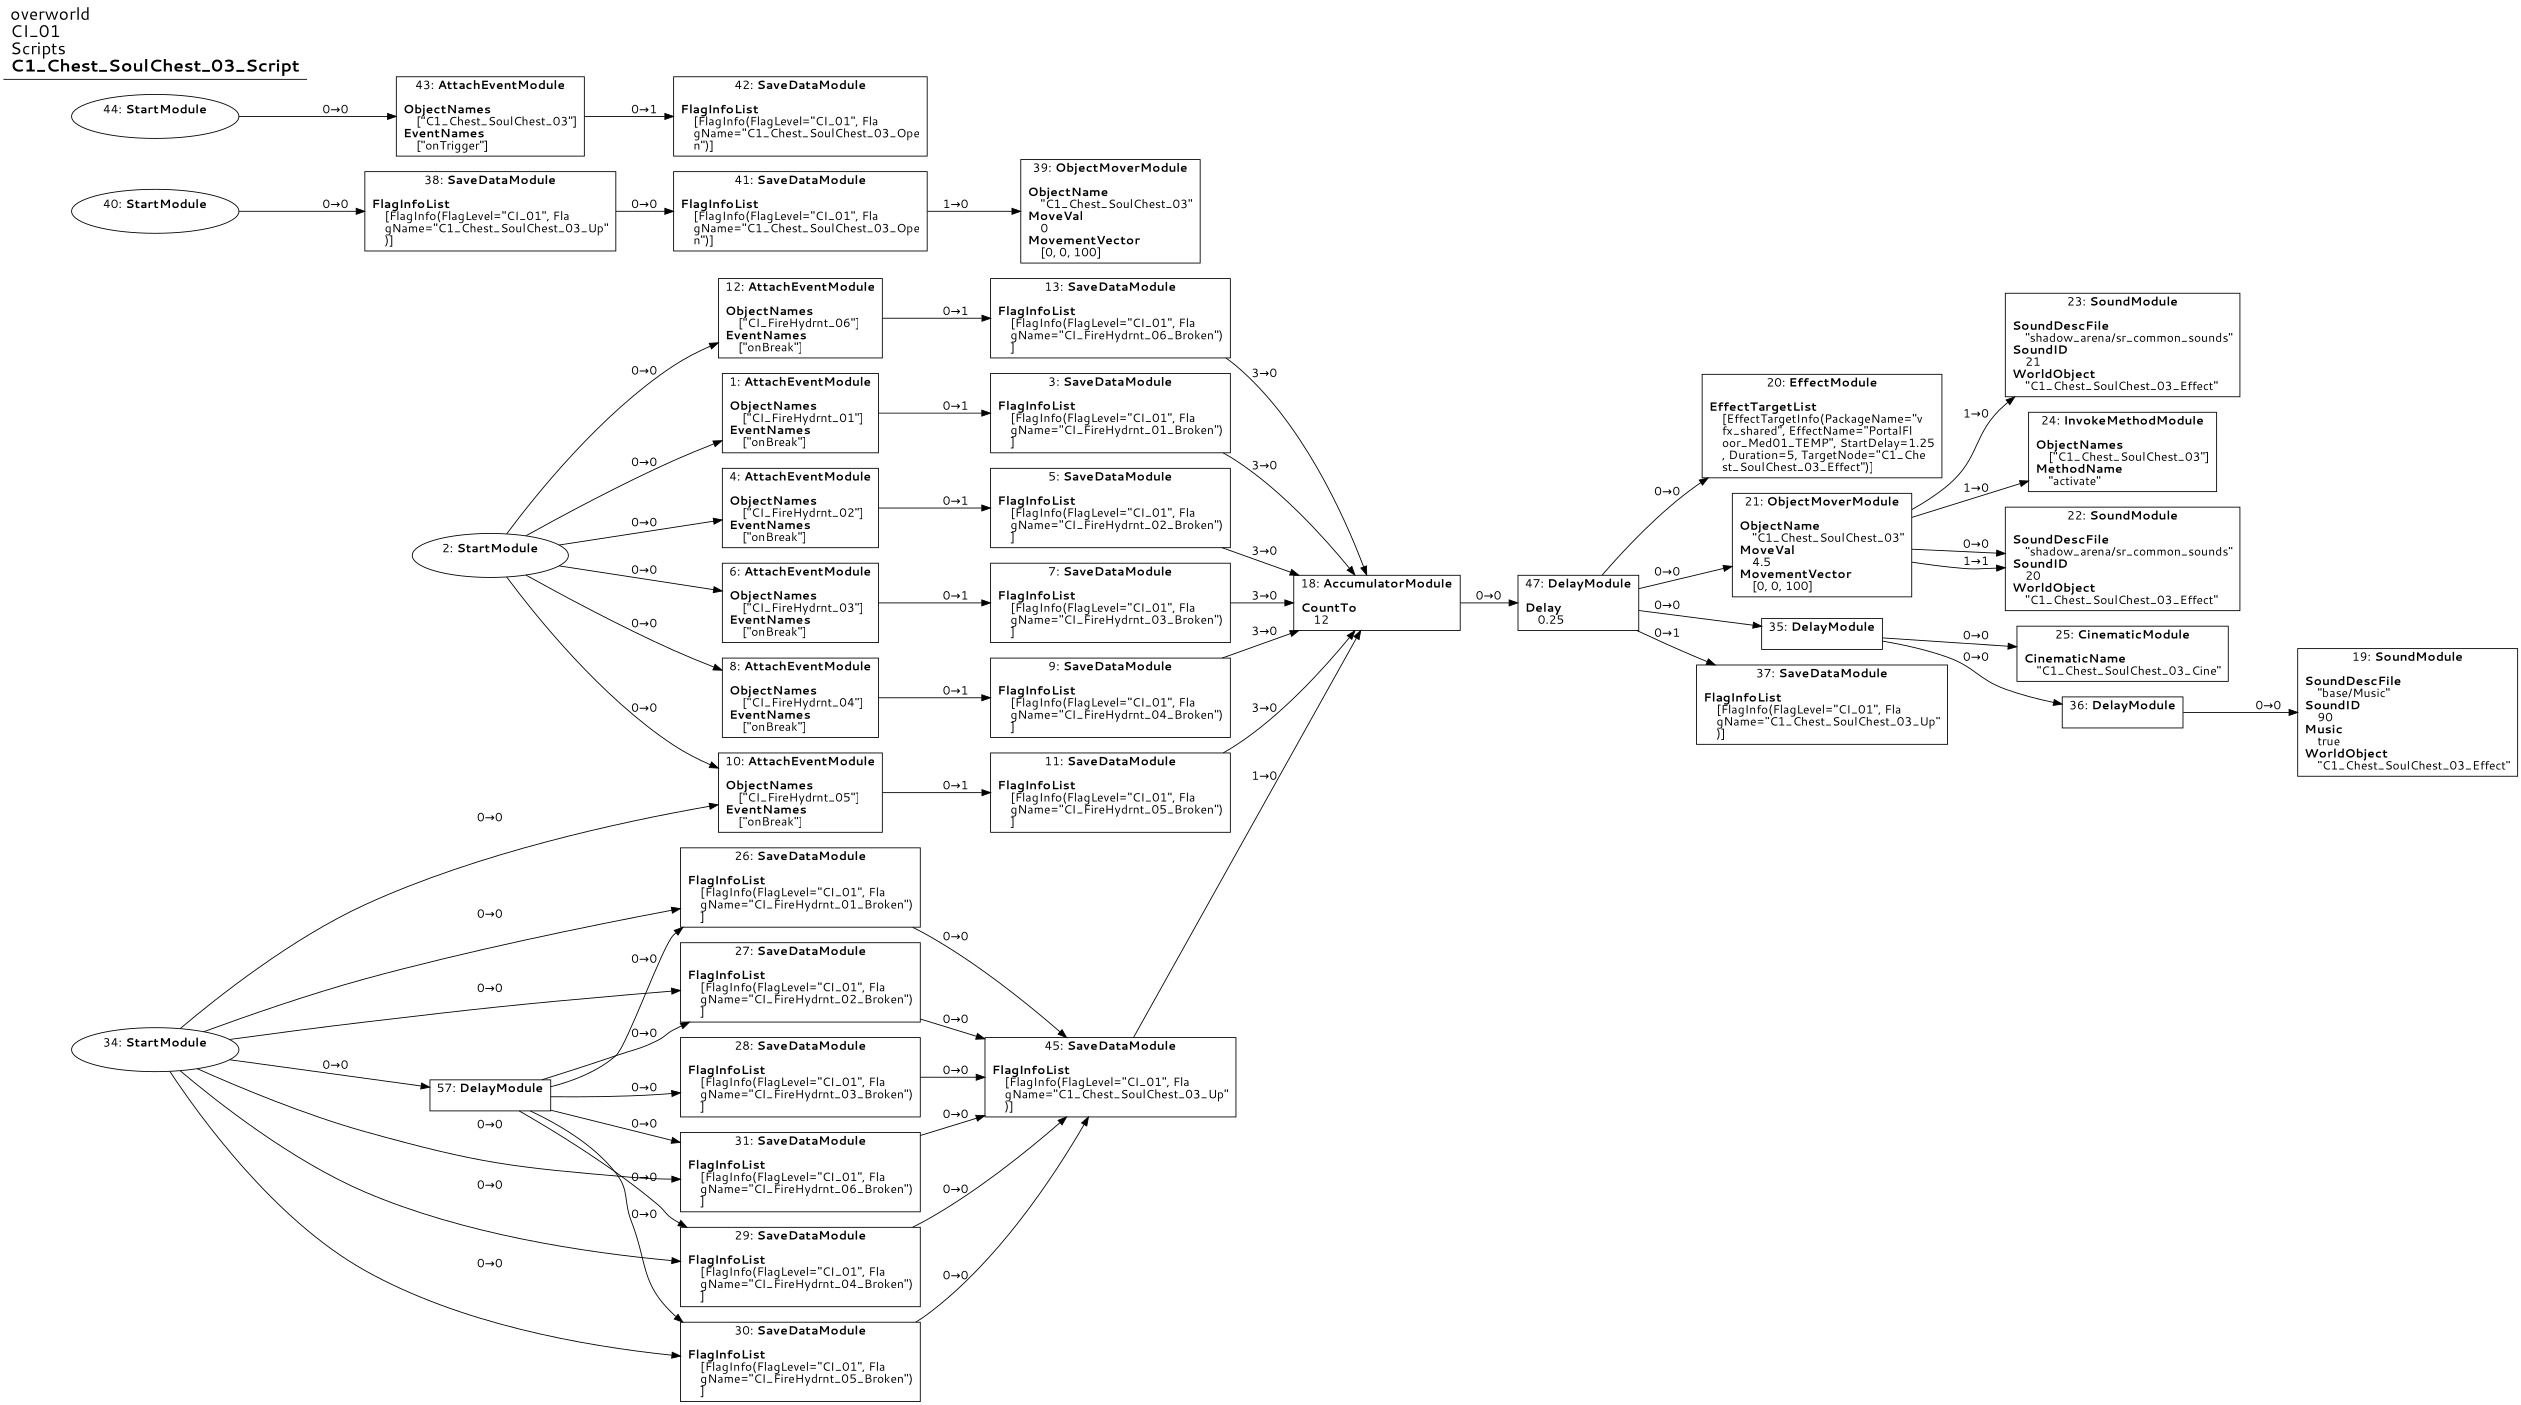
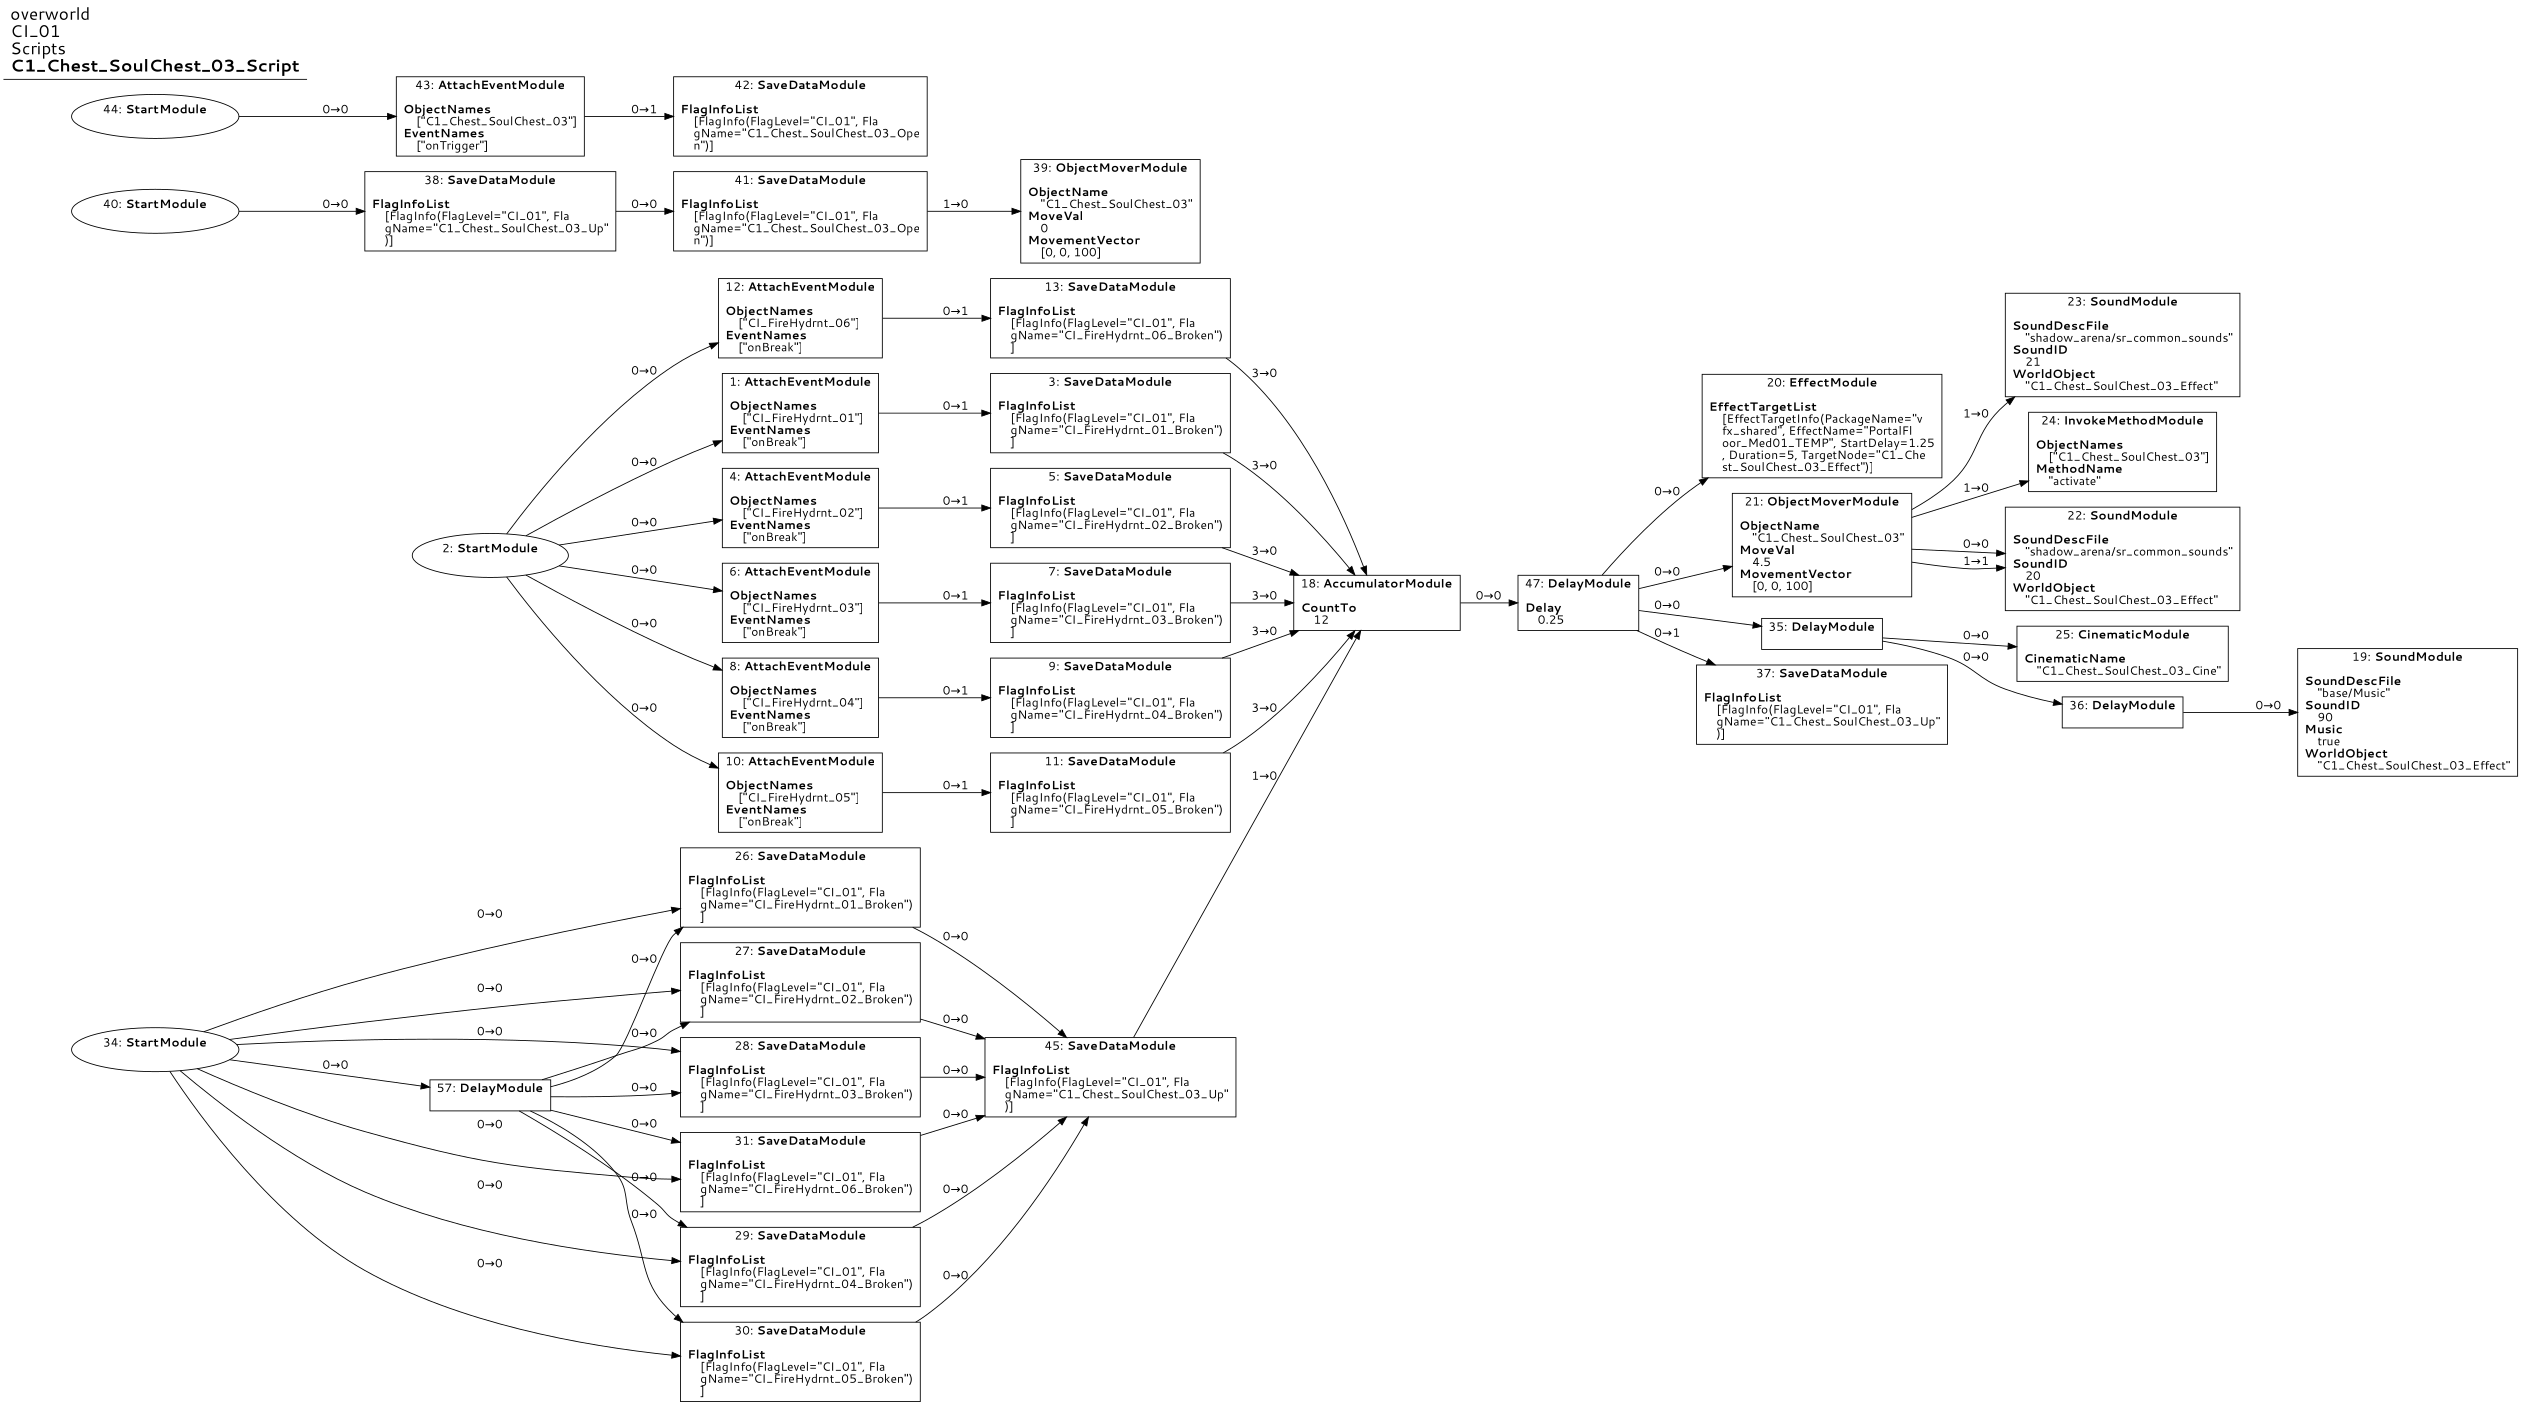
edge "34:" -> "10:": now "34:" -> "28:"
